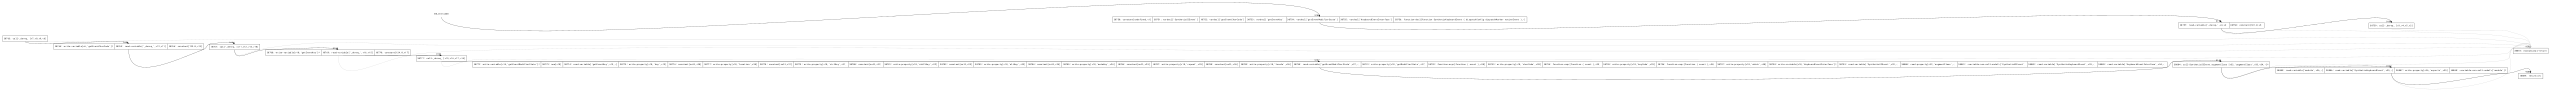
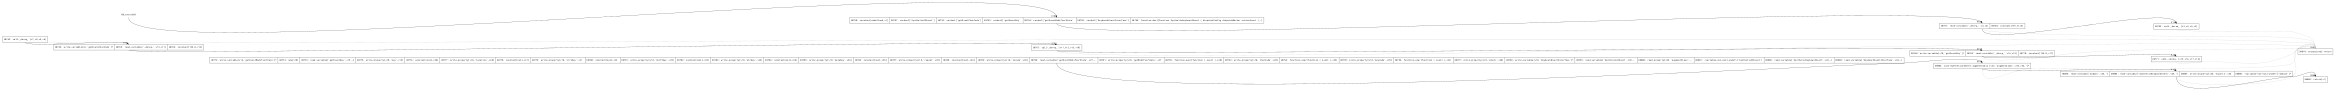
edge "30771: call-_dereq_ [v15,v16,v17,v14]" -> "30772: write-variable[v14,'getEventModifierState']*": removed
